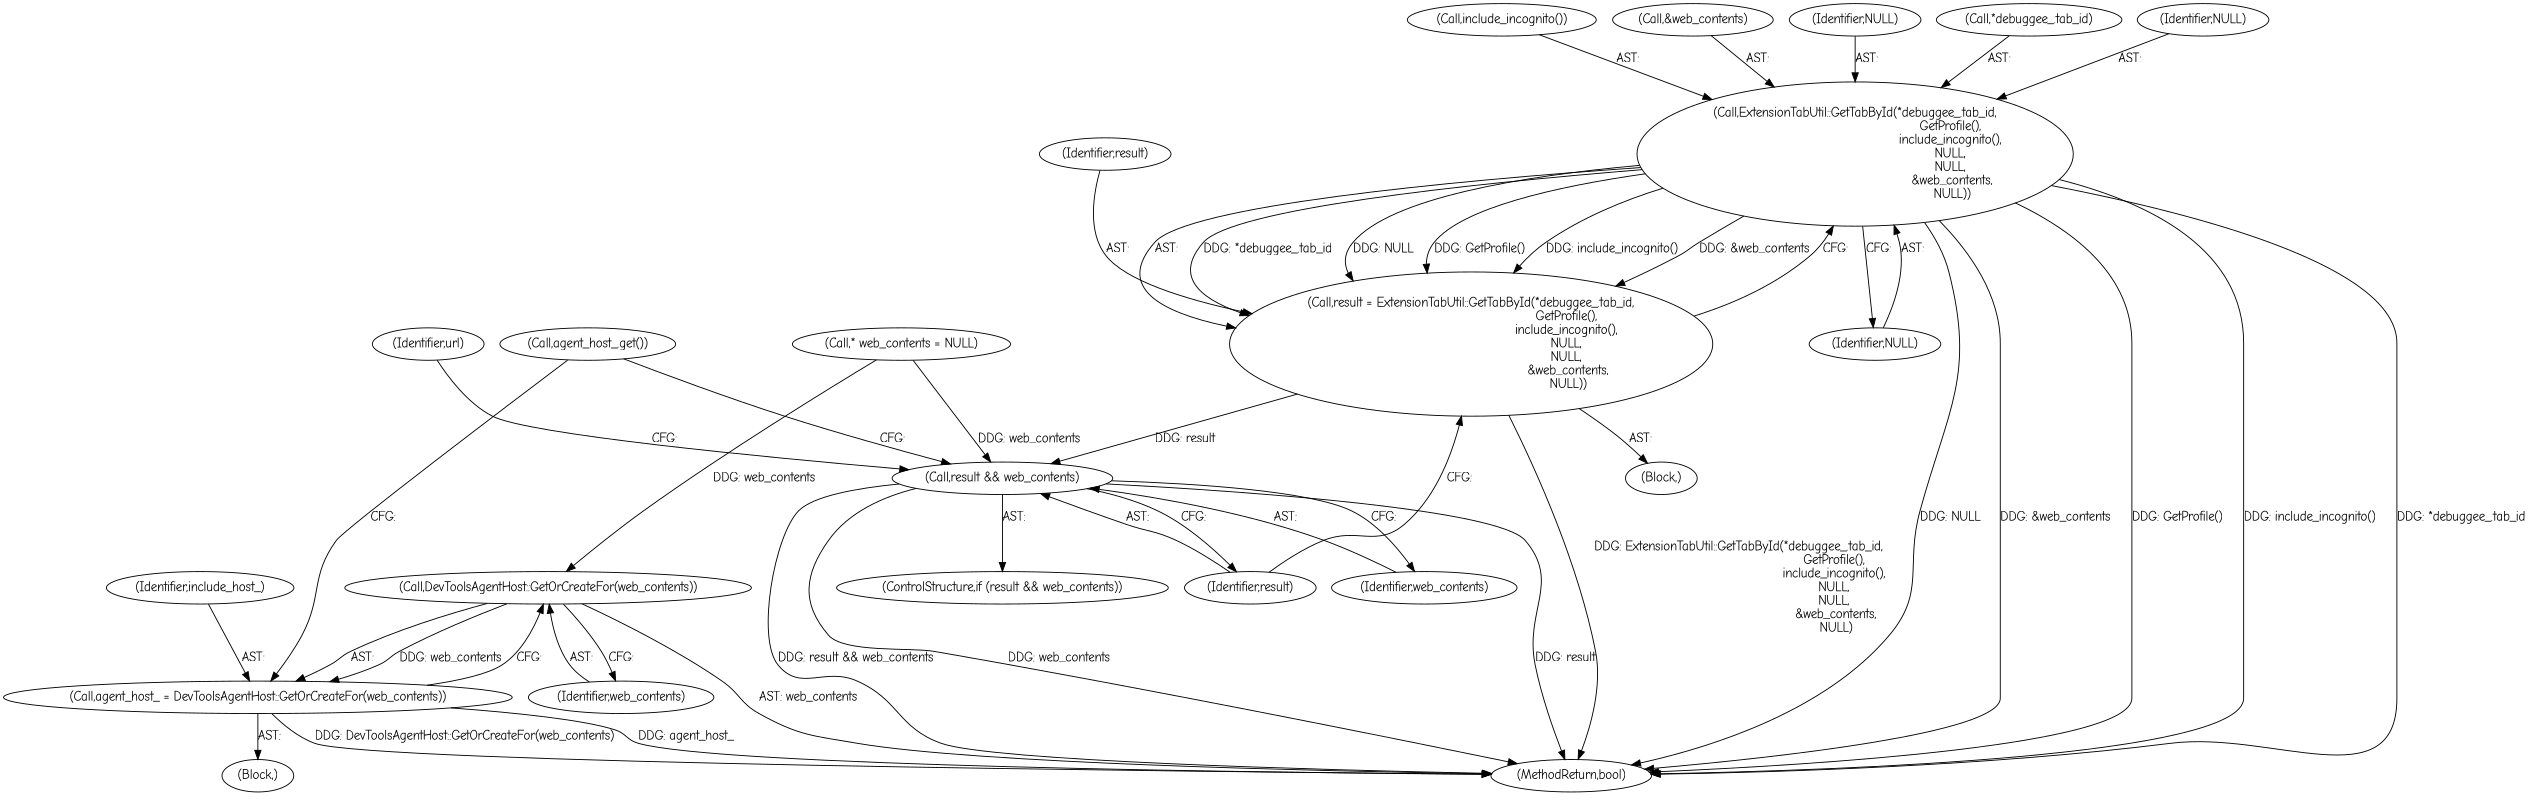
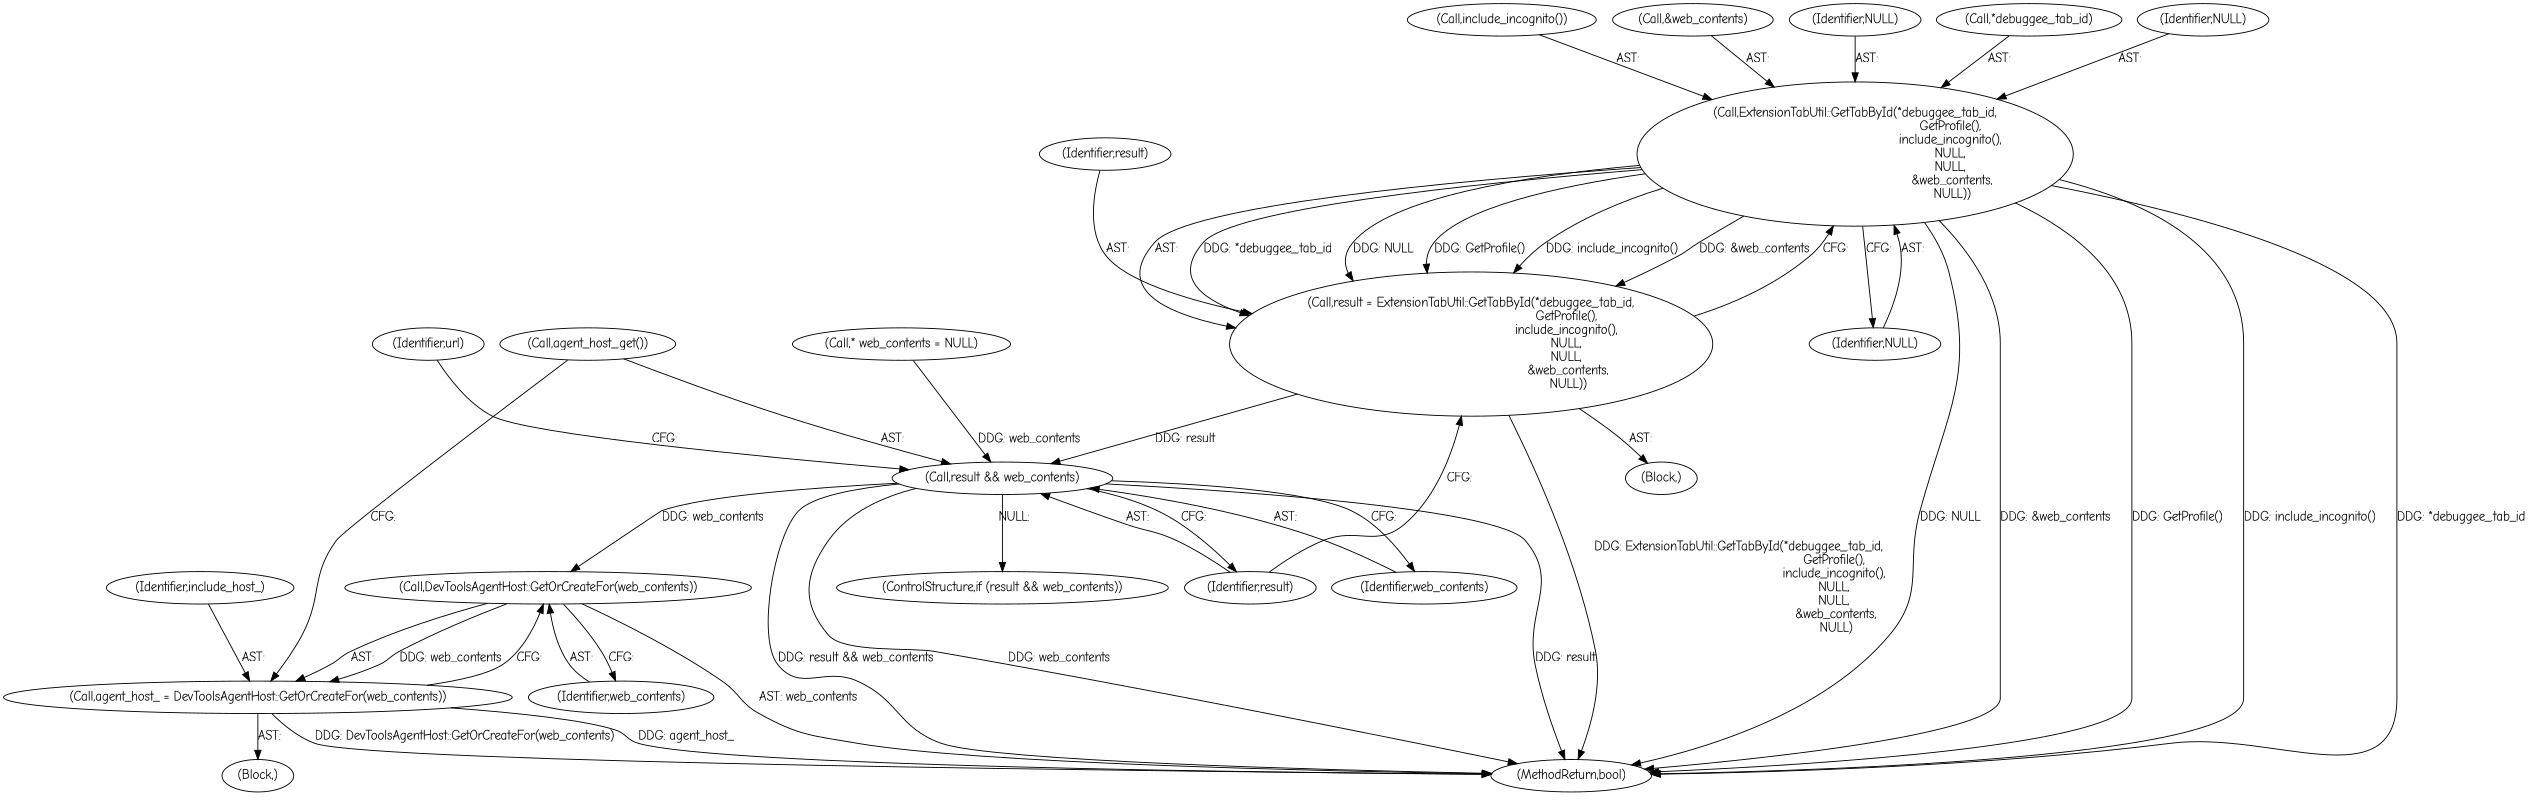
edge "(Call,agent_host_.get())" -> "(Call,result && web_contents)": label "CFG: " -> "AST: "
edge "(Call,* web_contents = NULL)" -> "(Call,DevToolsAgentHost::GetOrCreateFor(web_contents))": now "(Call,result && web_contents)" -> "(Call,DevToolsAgentHost::GetOrCreateFor(web_contents))"
edge "(Call,result && web_contents)" -> "(ControlStructure,if (result && web_contents))": label "AST: " -> "NULL: "
